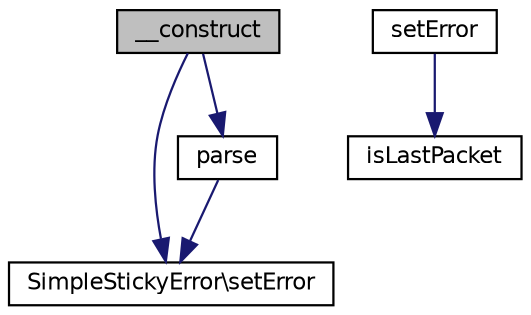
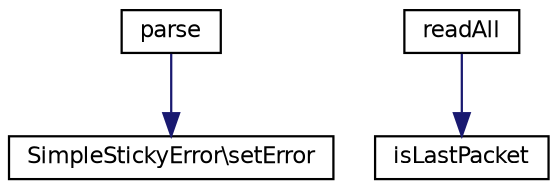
node "__construct": removed
node "setError": label "setError" -> "readAll"
